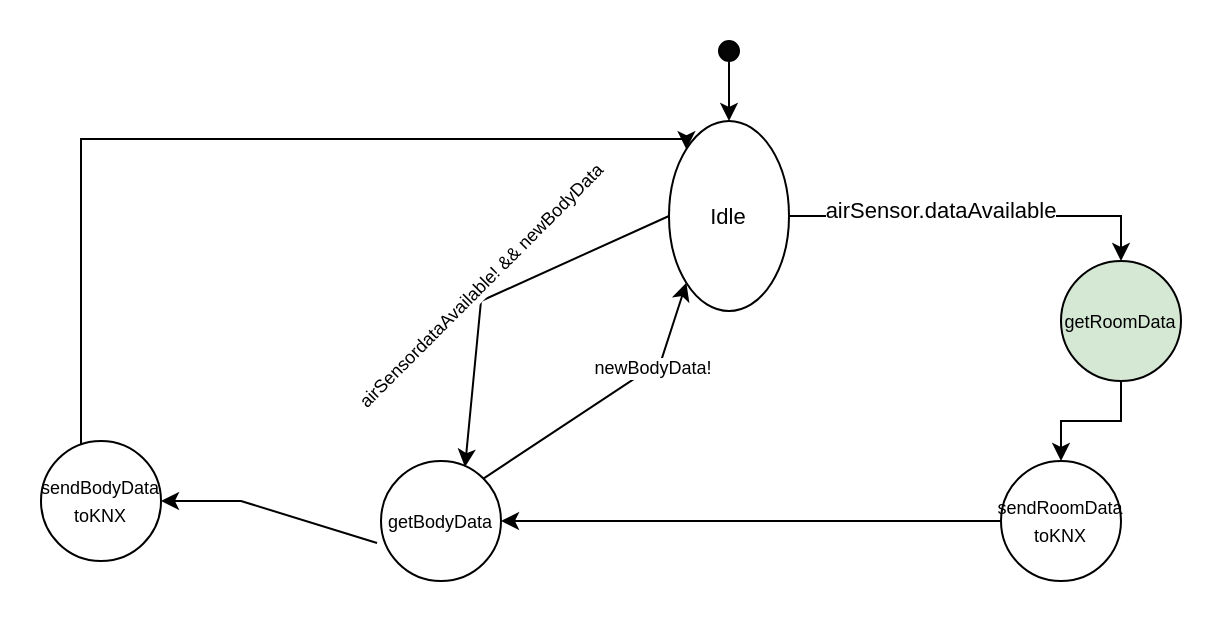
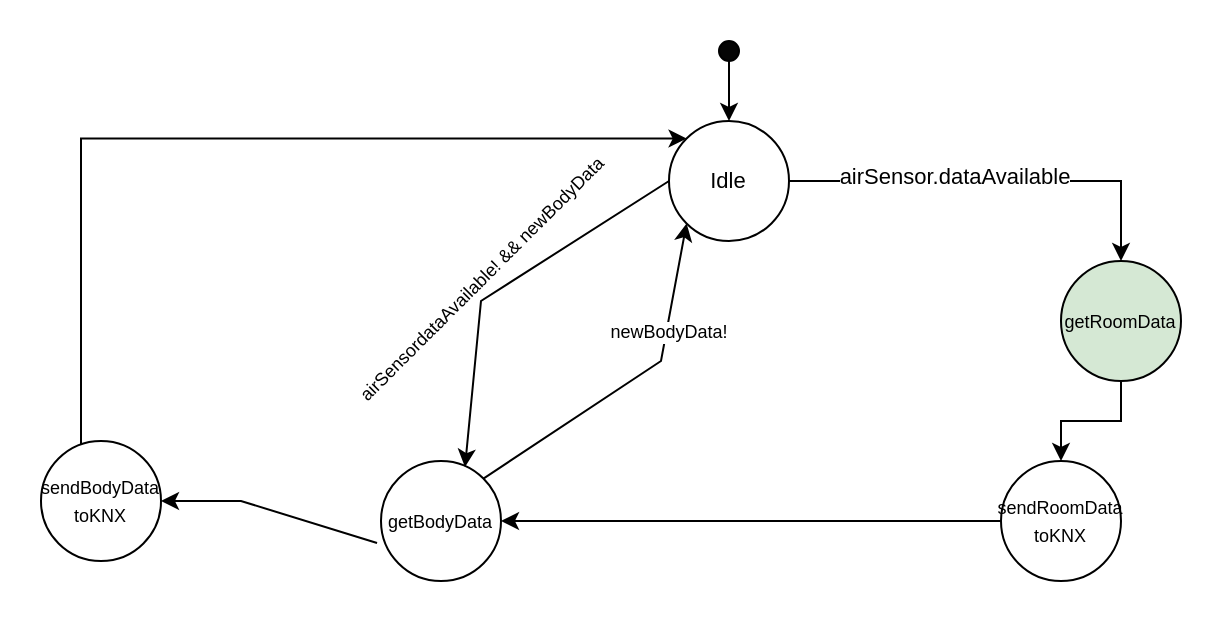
node "Idle": size 120x190 -> 120x120
